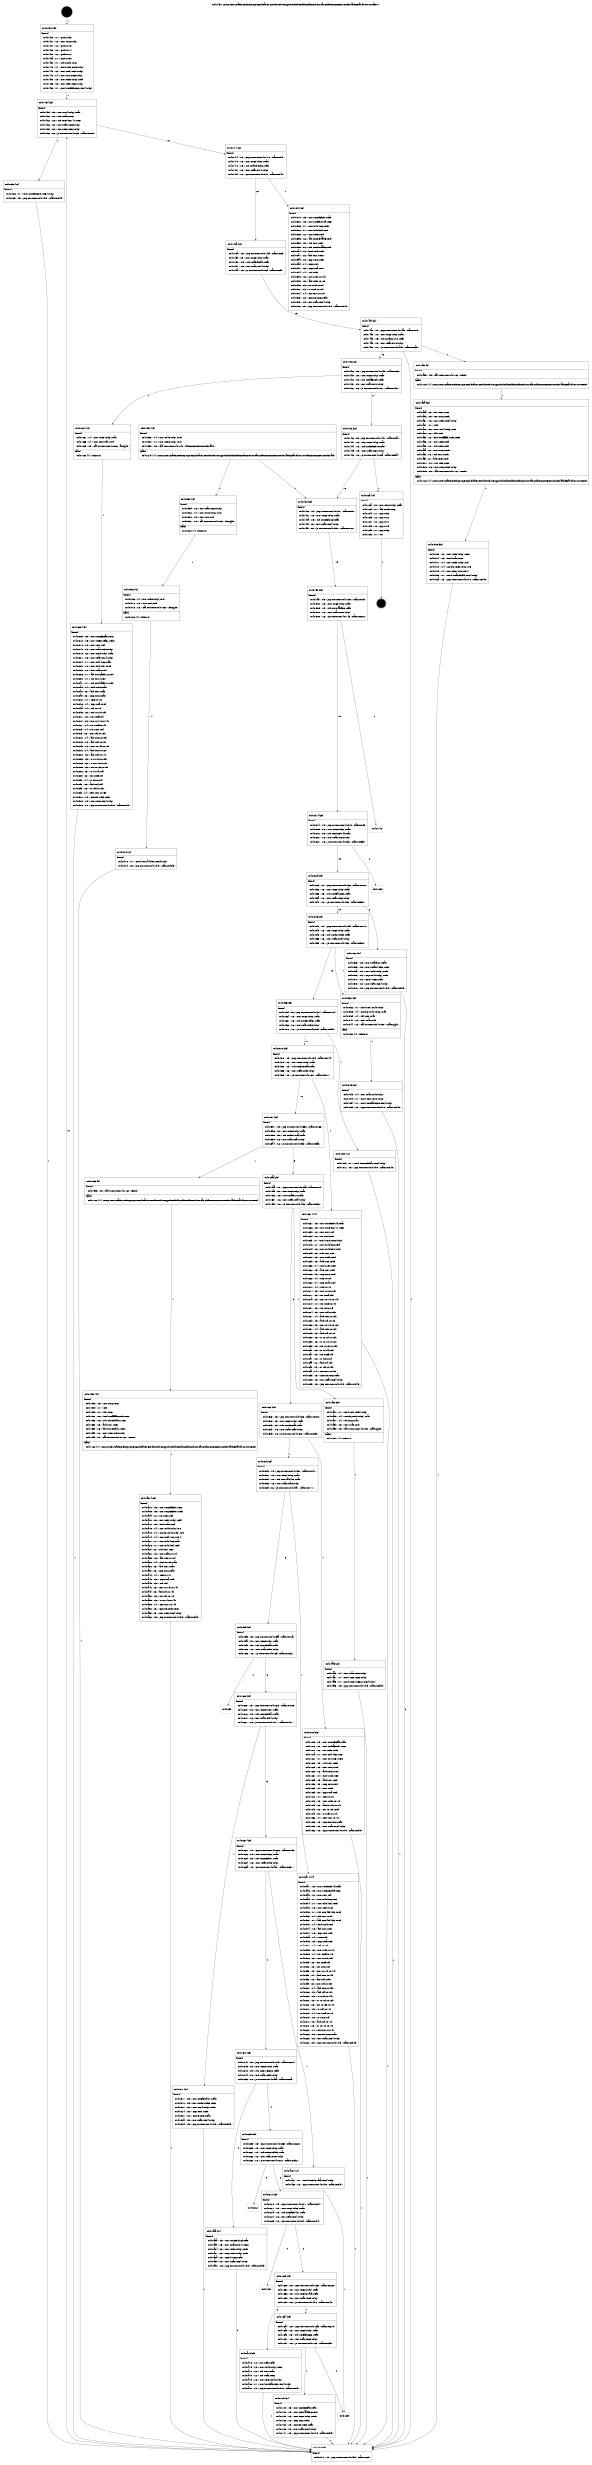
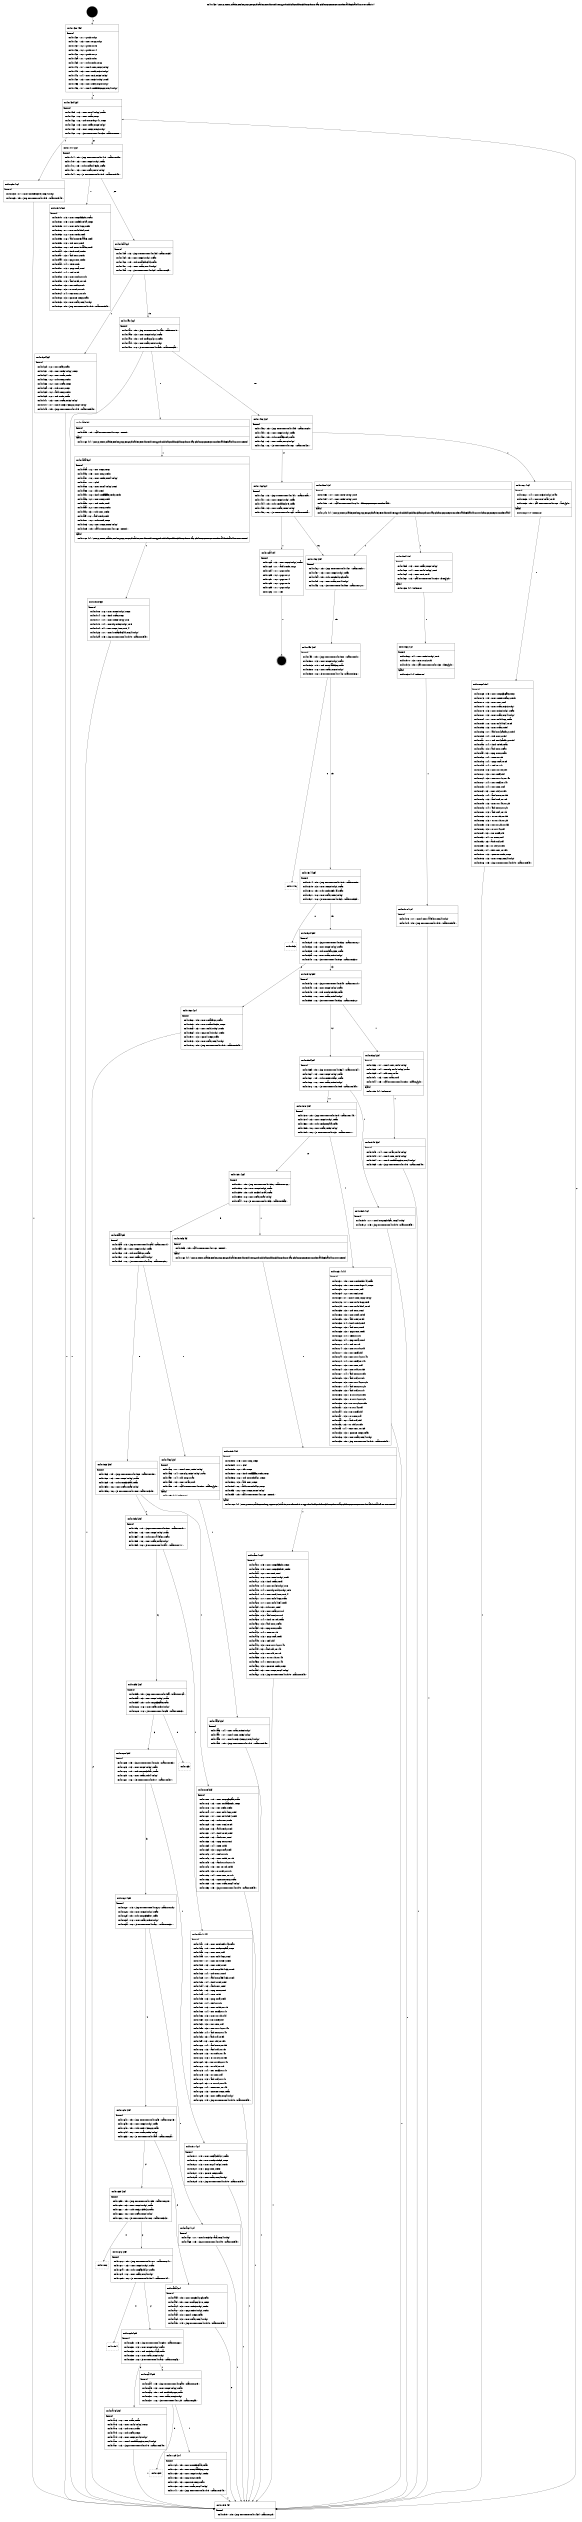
node "0x401b2f [33]": added
edge "0x401a67 [12]" -> "0x4016bd": now "0x401a67 [12]" -> "0x401d79 [5]"
